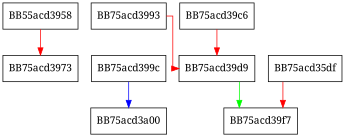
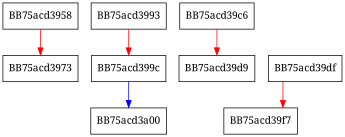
node "BB55acd3958": label "BB55acd3958" -> "BB75acd3958"
edge "BB75acd3993" -> "BB75acd39d9": now "BB75acd3993" -> "BB75acd399c"
node "BB75acd35df": label "BB75acd35df" -> "BB75acd39df"
edge "BB75acd39d9" -> "BB75acd39f7": removed
